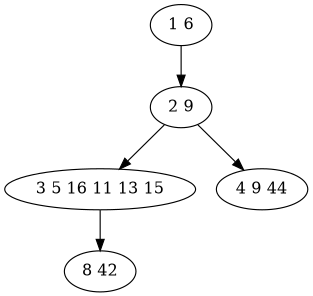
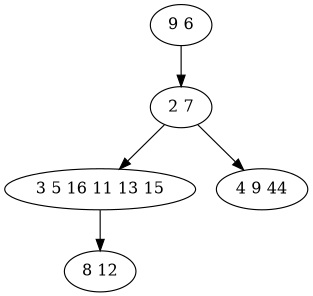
node "1 6": label "1 6" -> "9 6"
node "2 9": label "2 9" -> "2 7"
node "8 42": label "8 42" -> "8 12"
